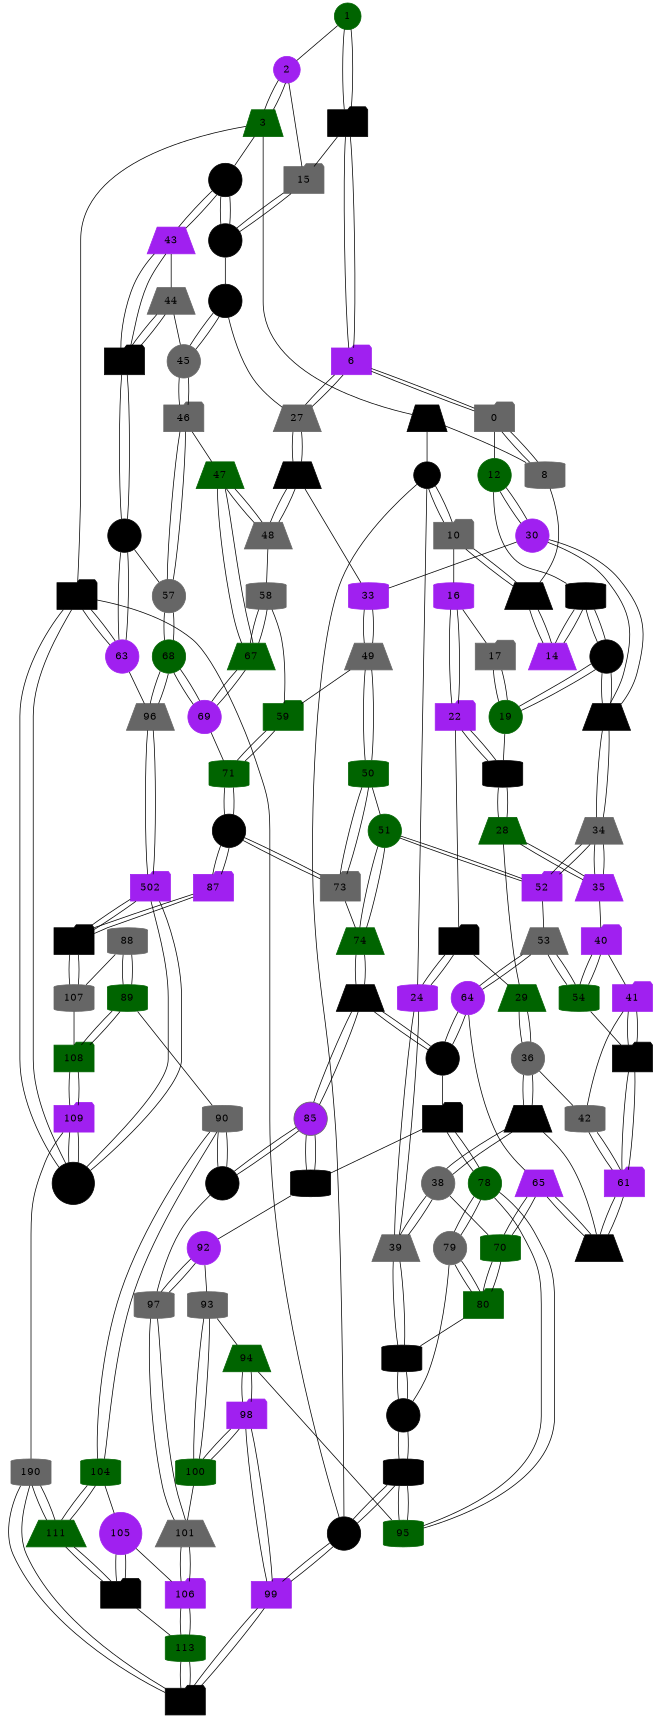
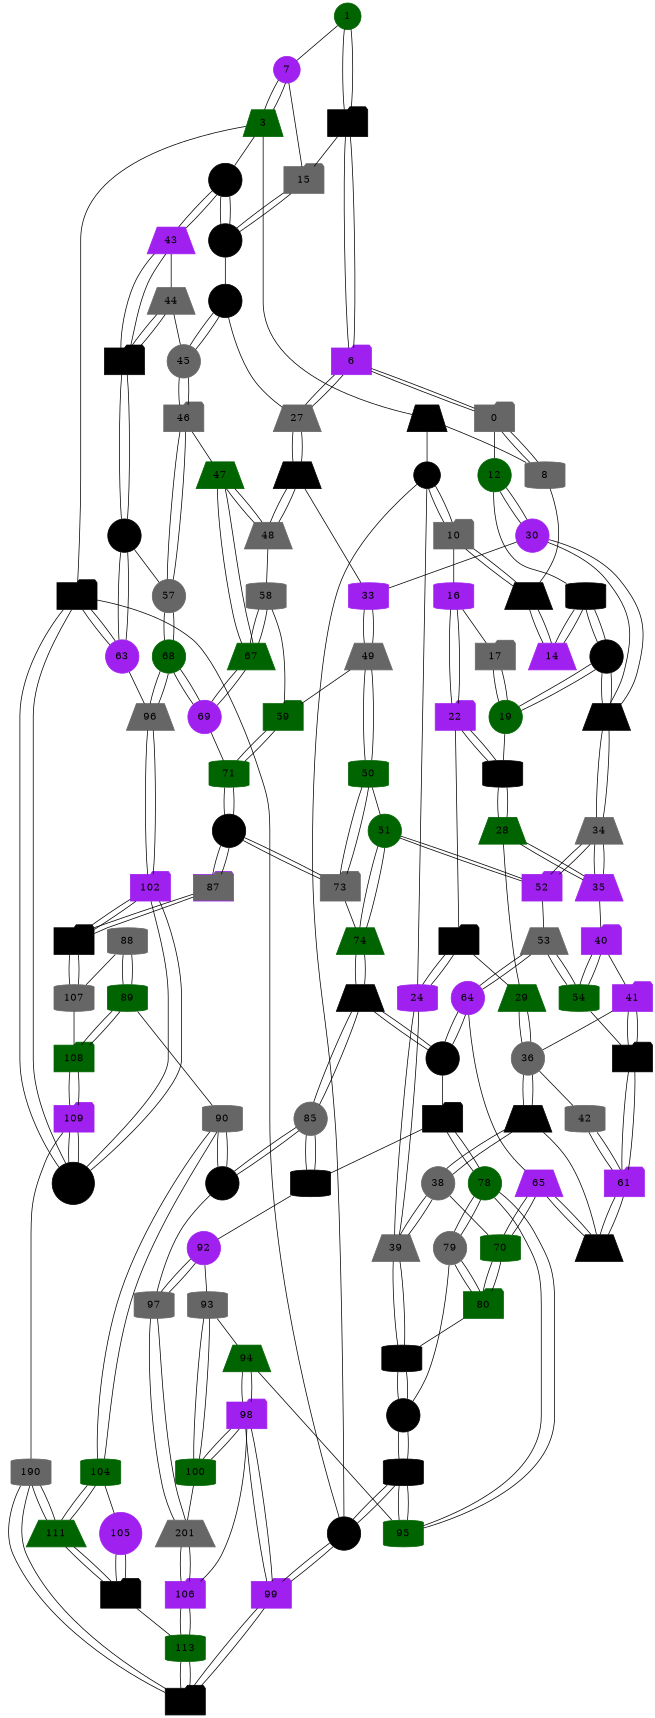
node "2": label "2" -> "7"
node "502": label "502" -> "102"
node "87": fillcolor purple -> gray40
edge "41" -- "42": now "41" -- "36"
node "85": fillcolor purple -> gray40
node "101": label "101" -> "201"
edge "105" -- "106": now "98" -- "106"
